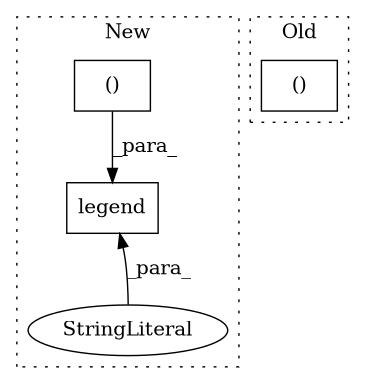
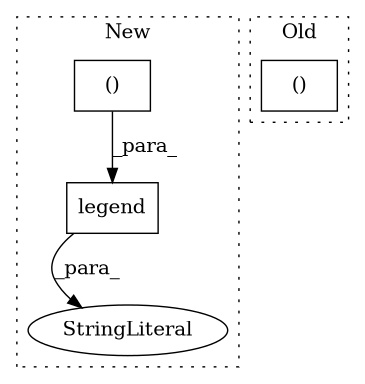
edge "StringLiteral" -> "legend": reversed
